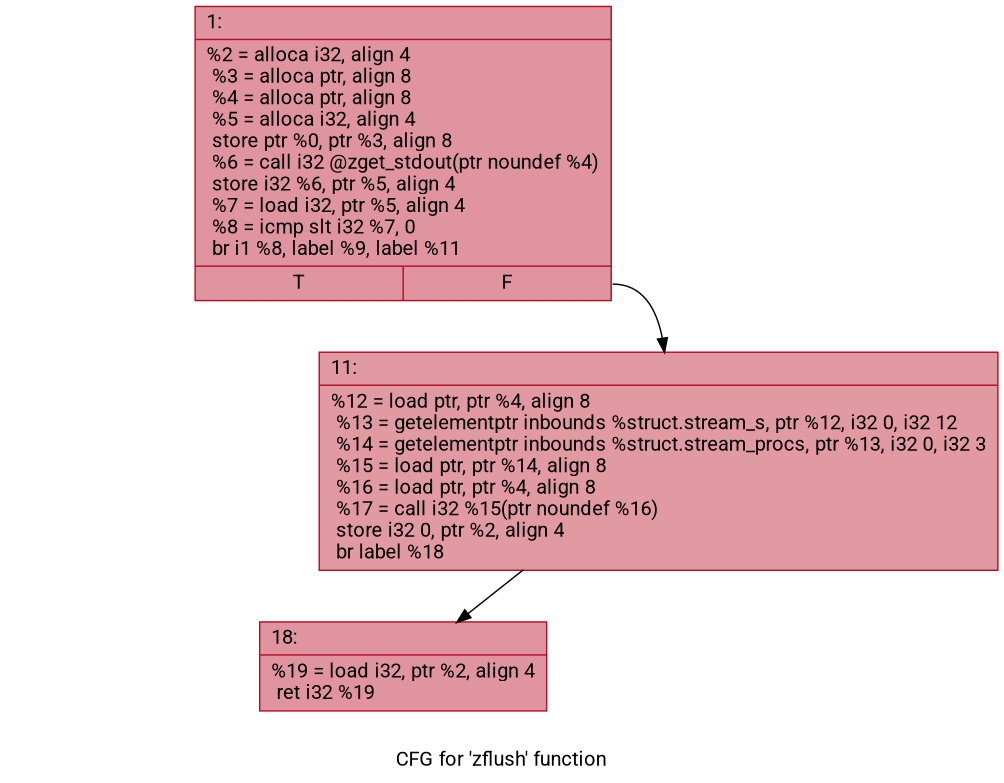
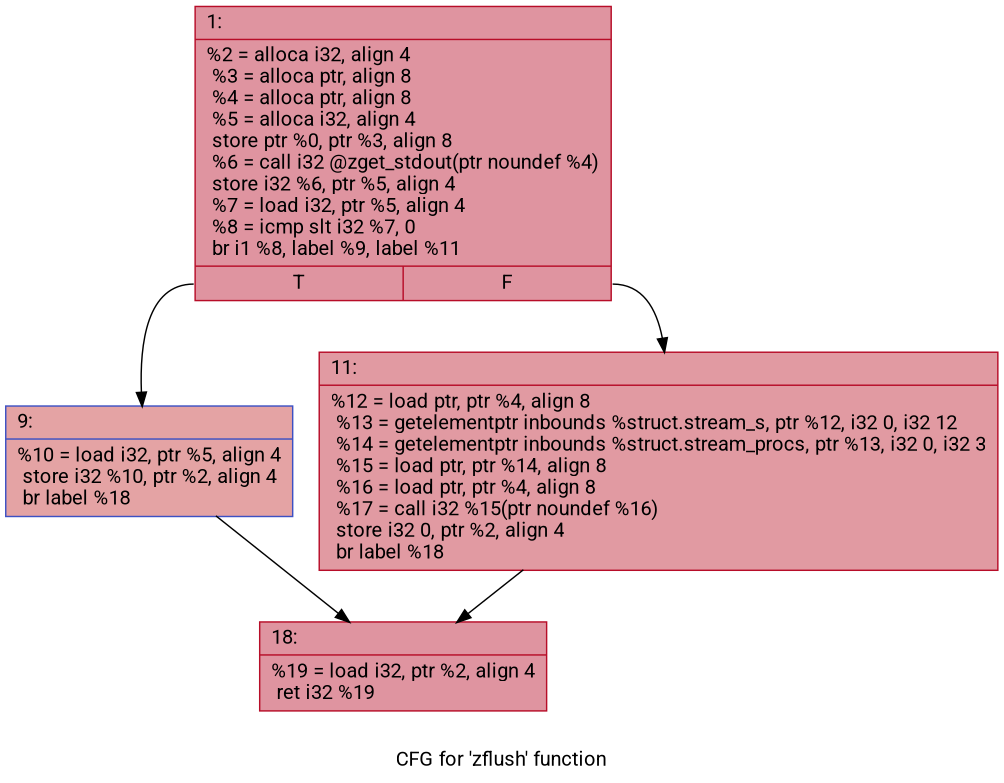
node "9:": added
